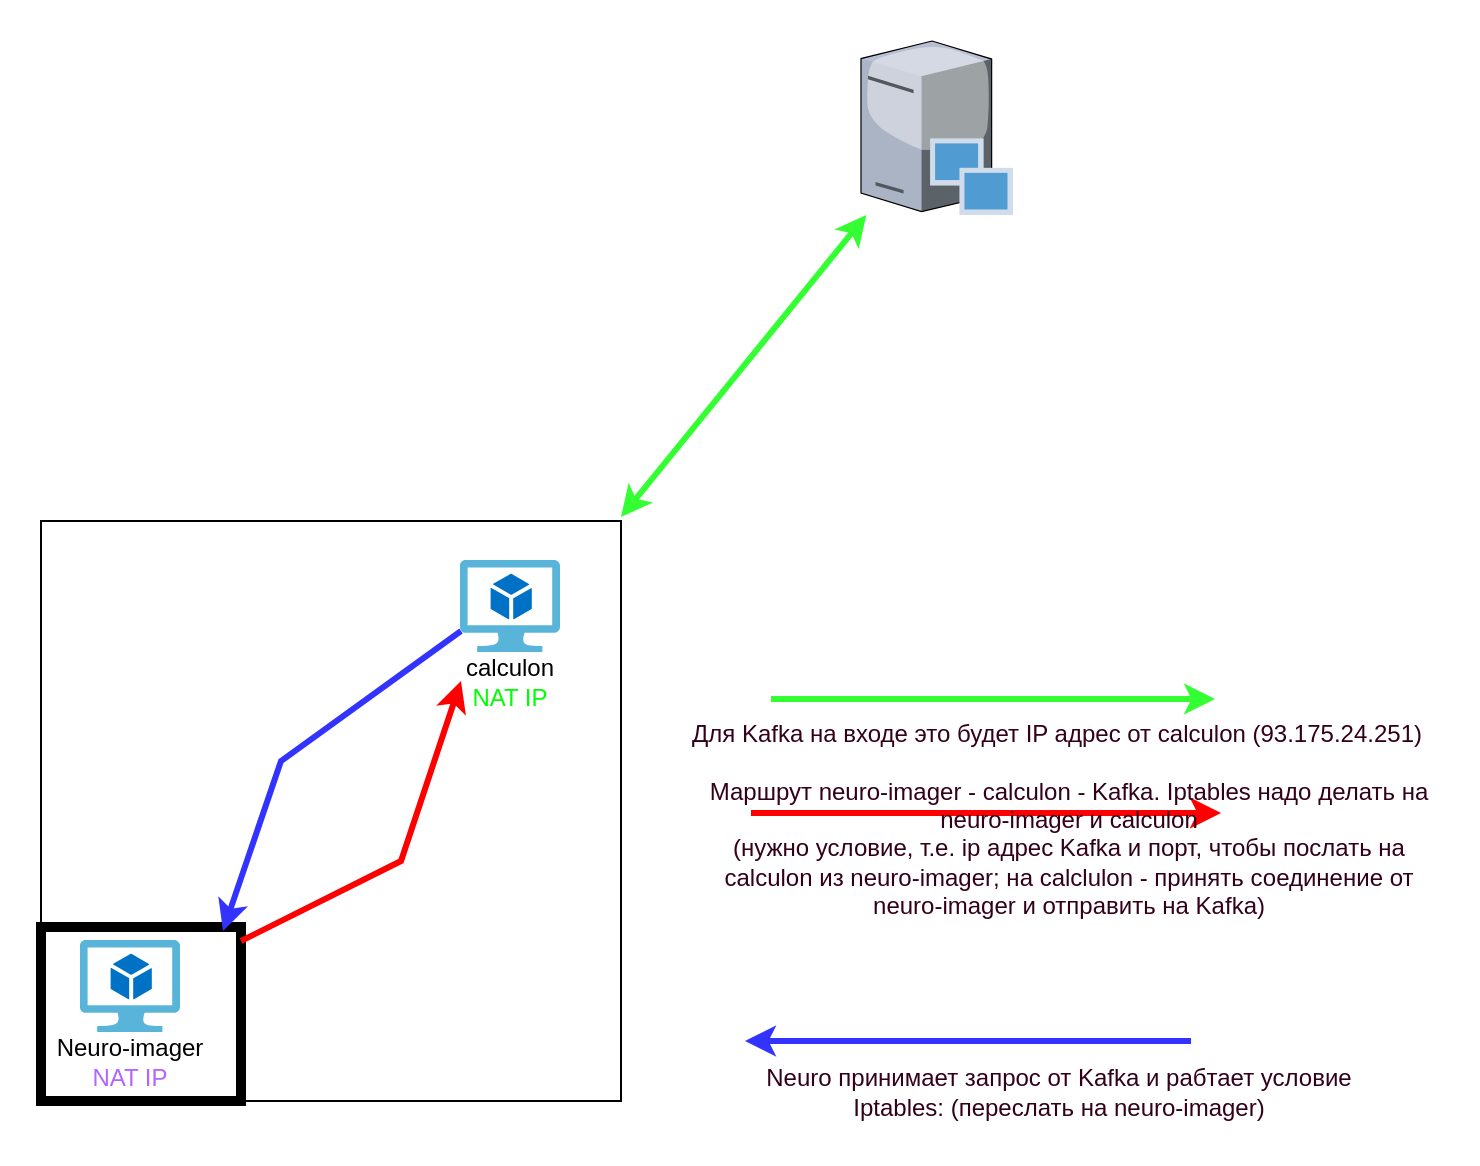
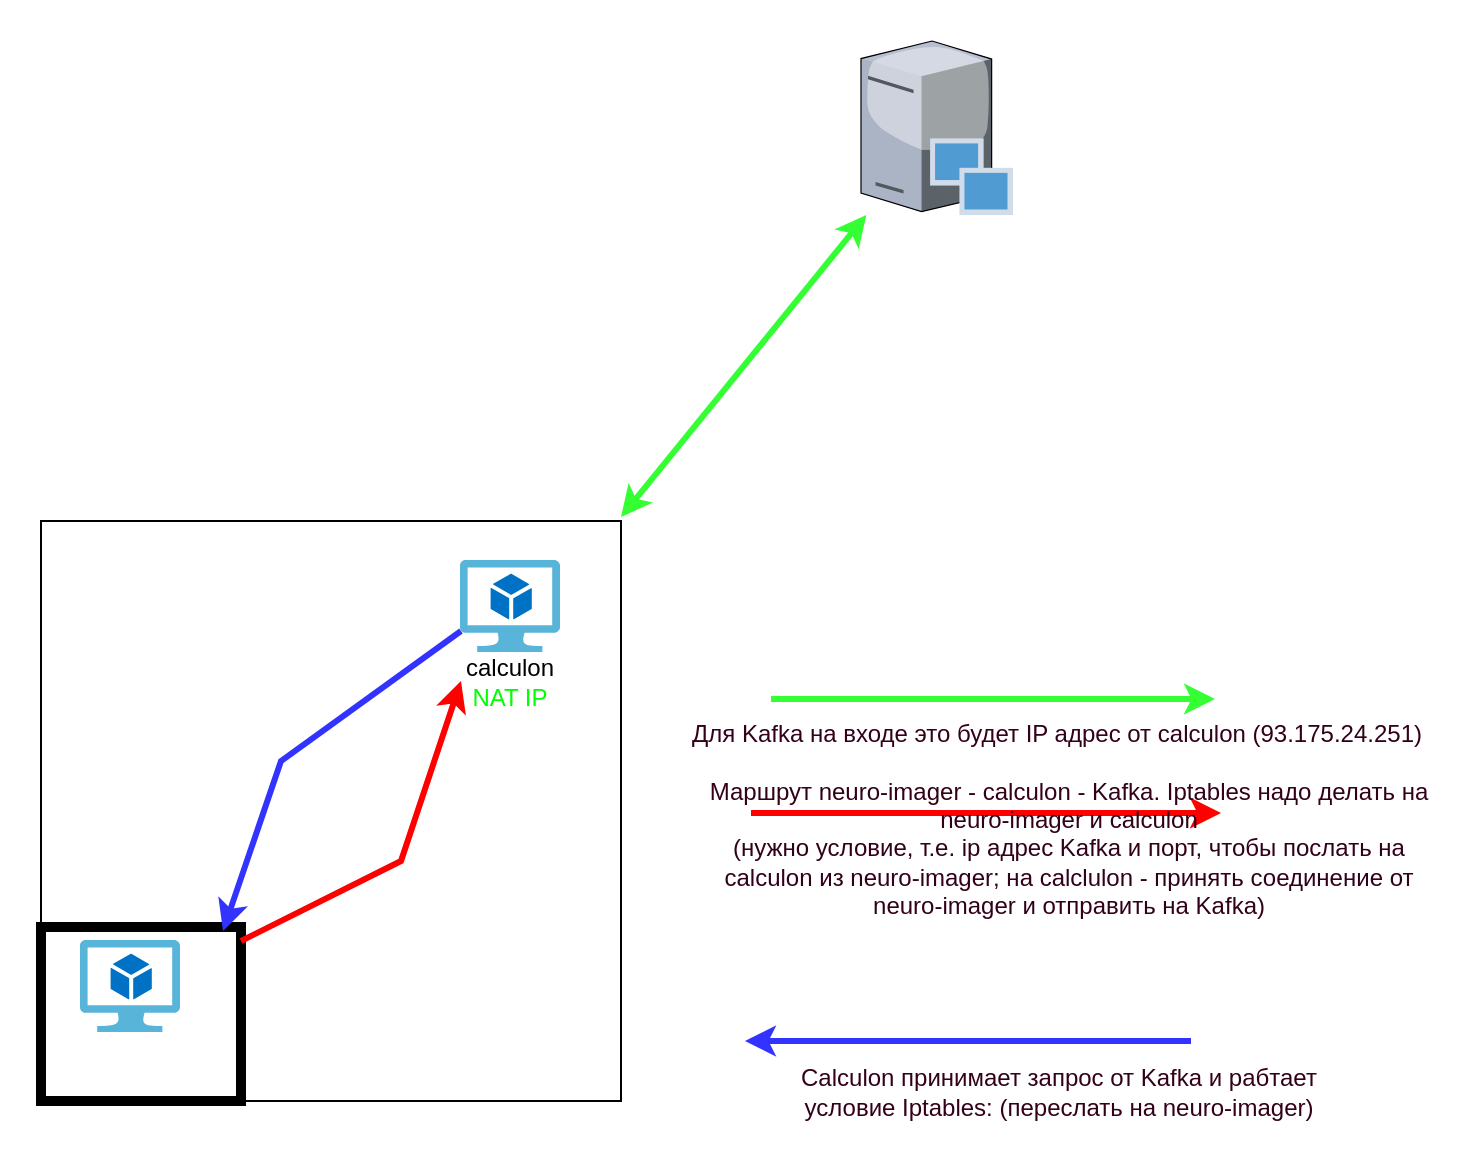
node "Neuro-imager NAT IP": removed
node "Neuro принимает запрос от Kafka и рабтает условие Iptables: (переслать на neuro-imager)": label "Neuro принимает запрос от Kafka и рабтает условие Iptables: (переслать на neuro-imager)" -> "Calculon принимает запрос от Kafka и рабтает условие Iptables: (переслать на neuro-imager)"
